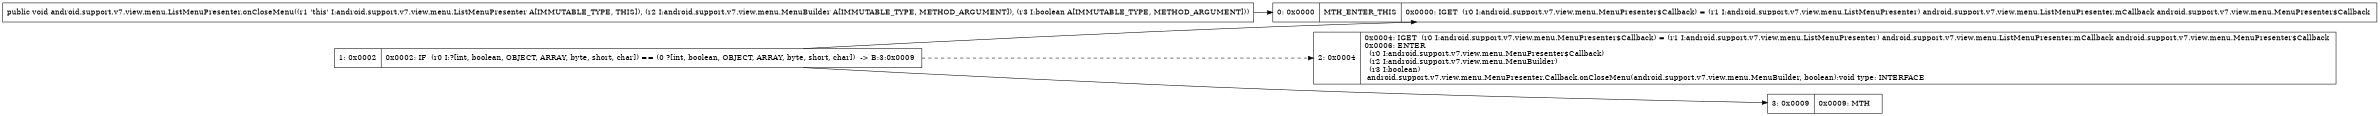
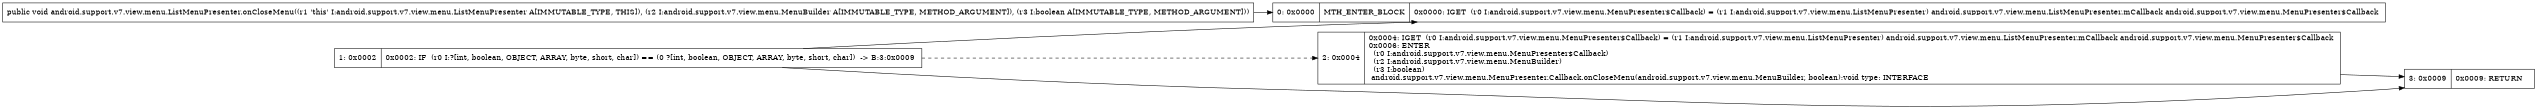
node "0: 0x0000": text "MTH_ENTER_THIS" -> "MTH_ENTER_BLOCK"
edge "2: 0x0004" -> "3: 0x0009": added
node "3: 0x0009": text "0x0009: MTH" -> "0x0009: RETURN"
